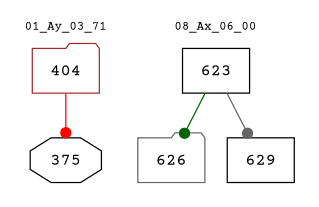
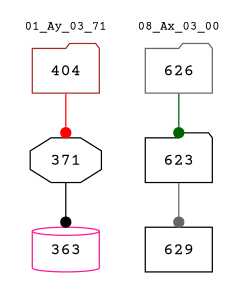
cluster "08_Ax_06_00": label "08_Ax_06_00" -> "08_Ax_03_00"
node "623": shape box -> folder
edge "623" -> "626": reversed
node "375": label "375" -> "371"
node "363": added
